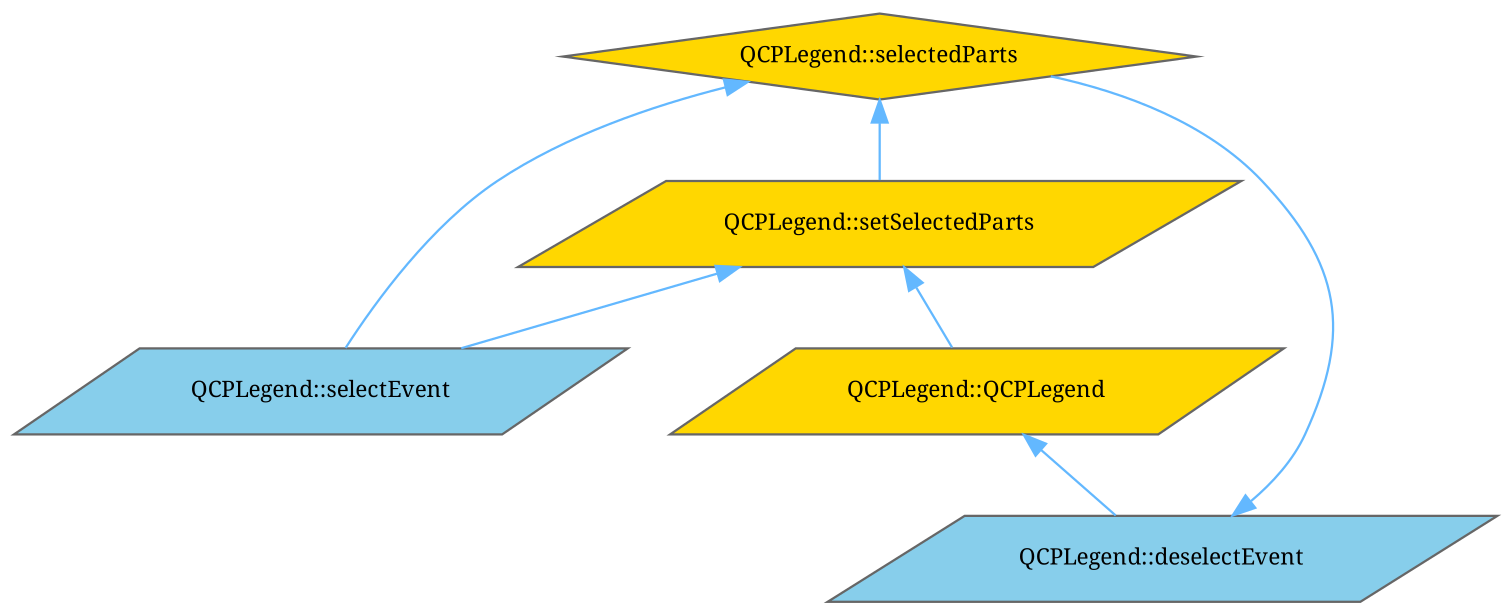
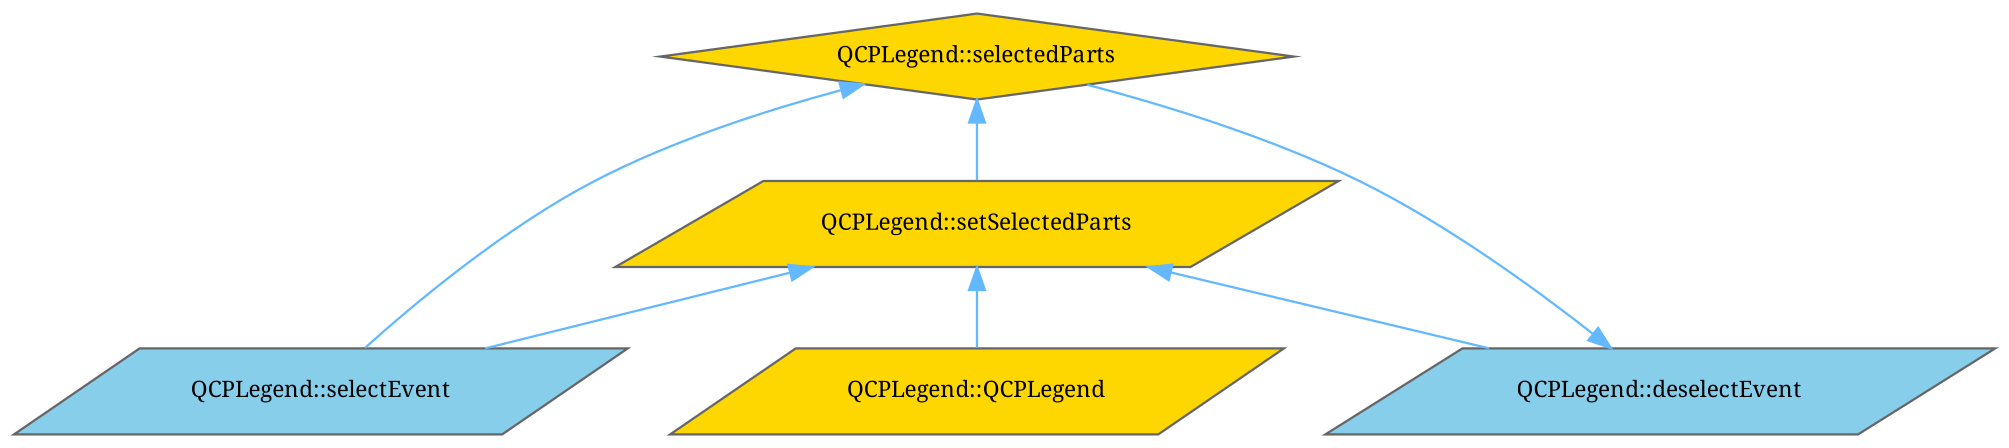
edge "QCPLegend::deselectEvent" -> "QCPLegend::QCPLegend": now "QCPLegend::deselectEvent" -> "QCPLegend::setSelectedParts"
